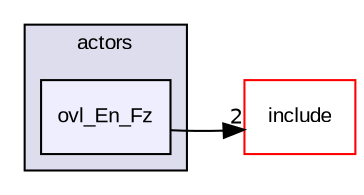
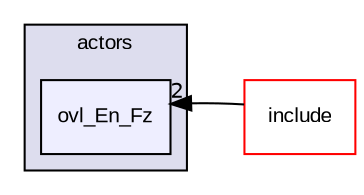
edge "ovl_En_Fz" -> "include": reversed
